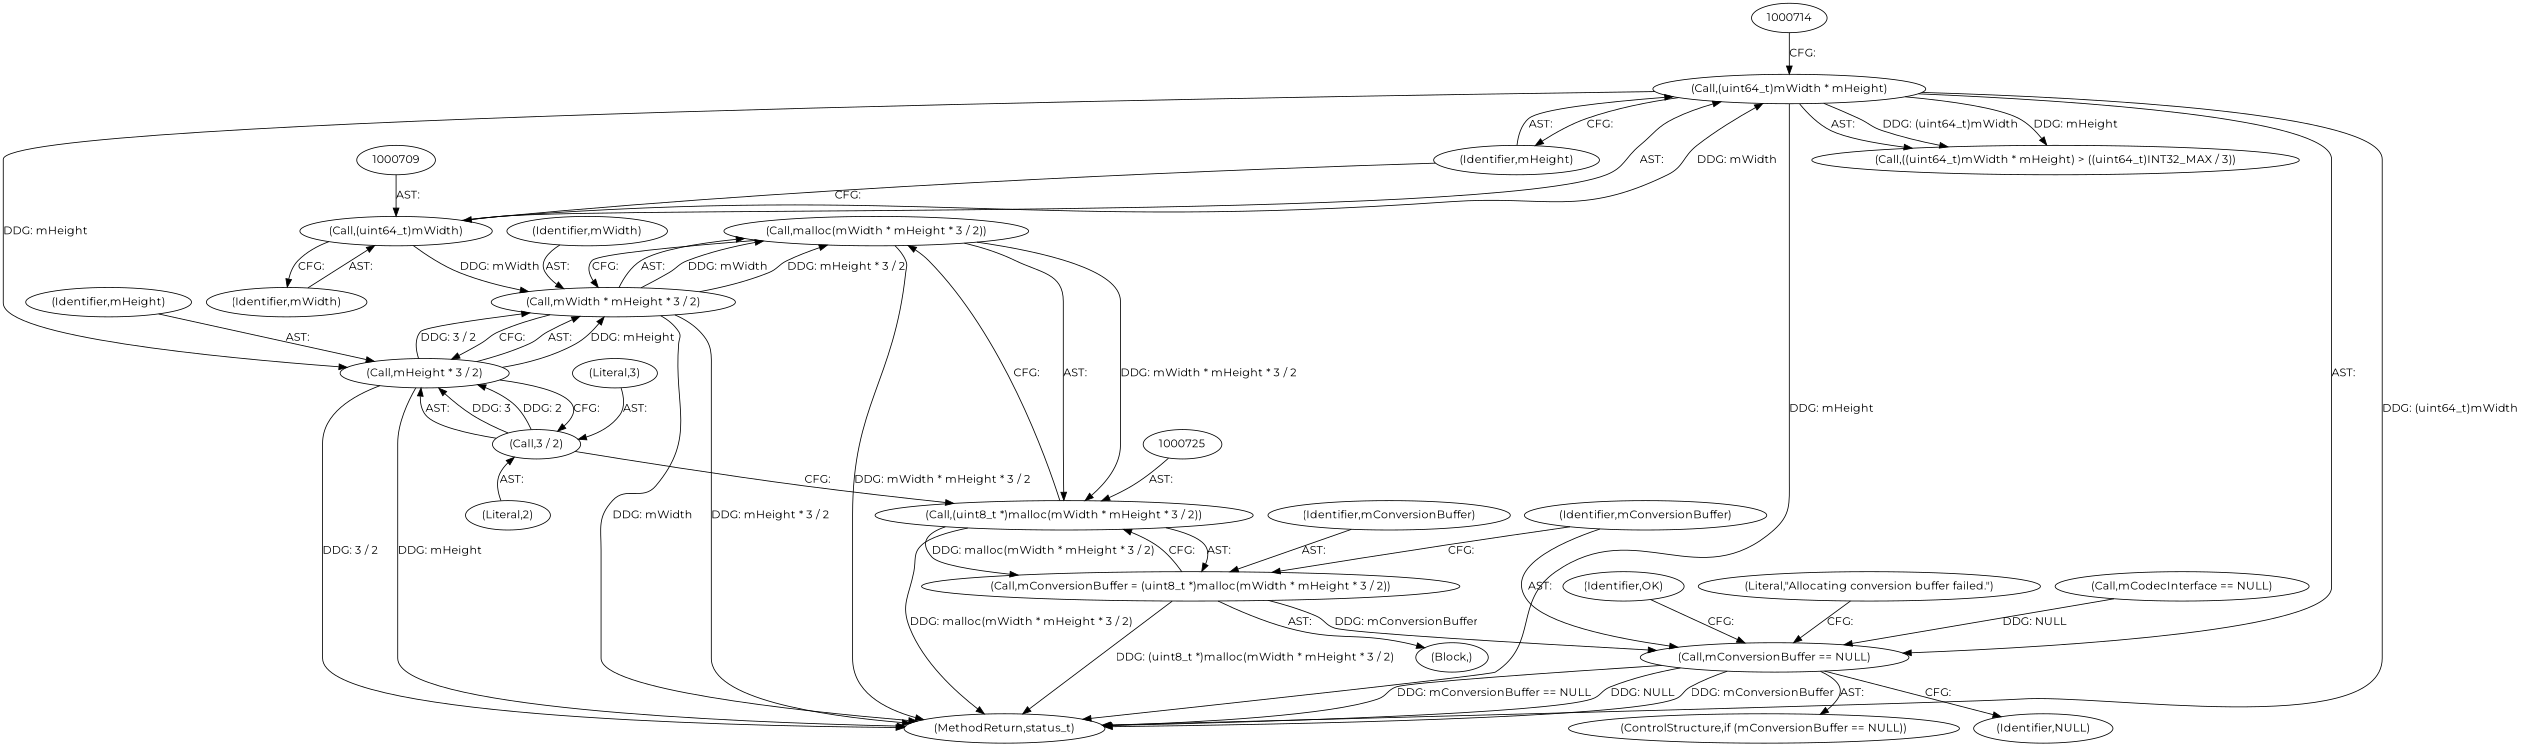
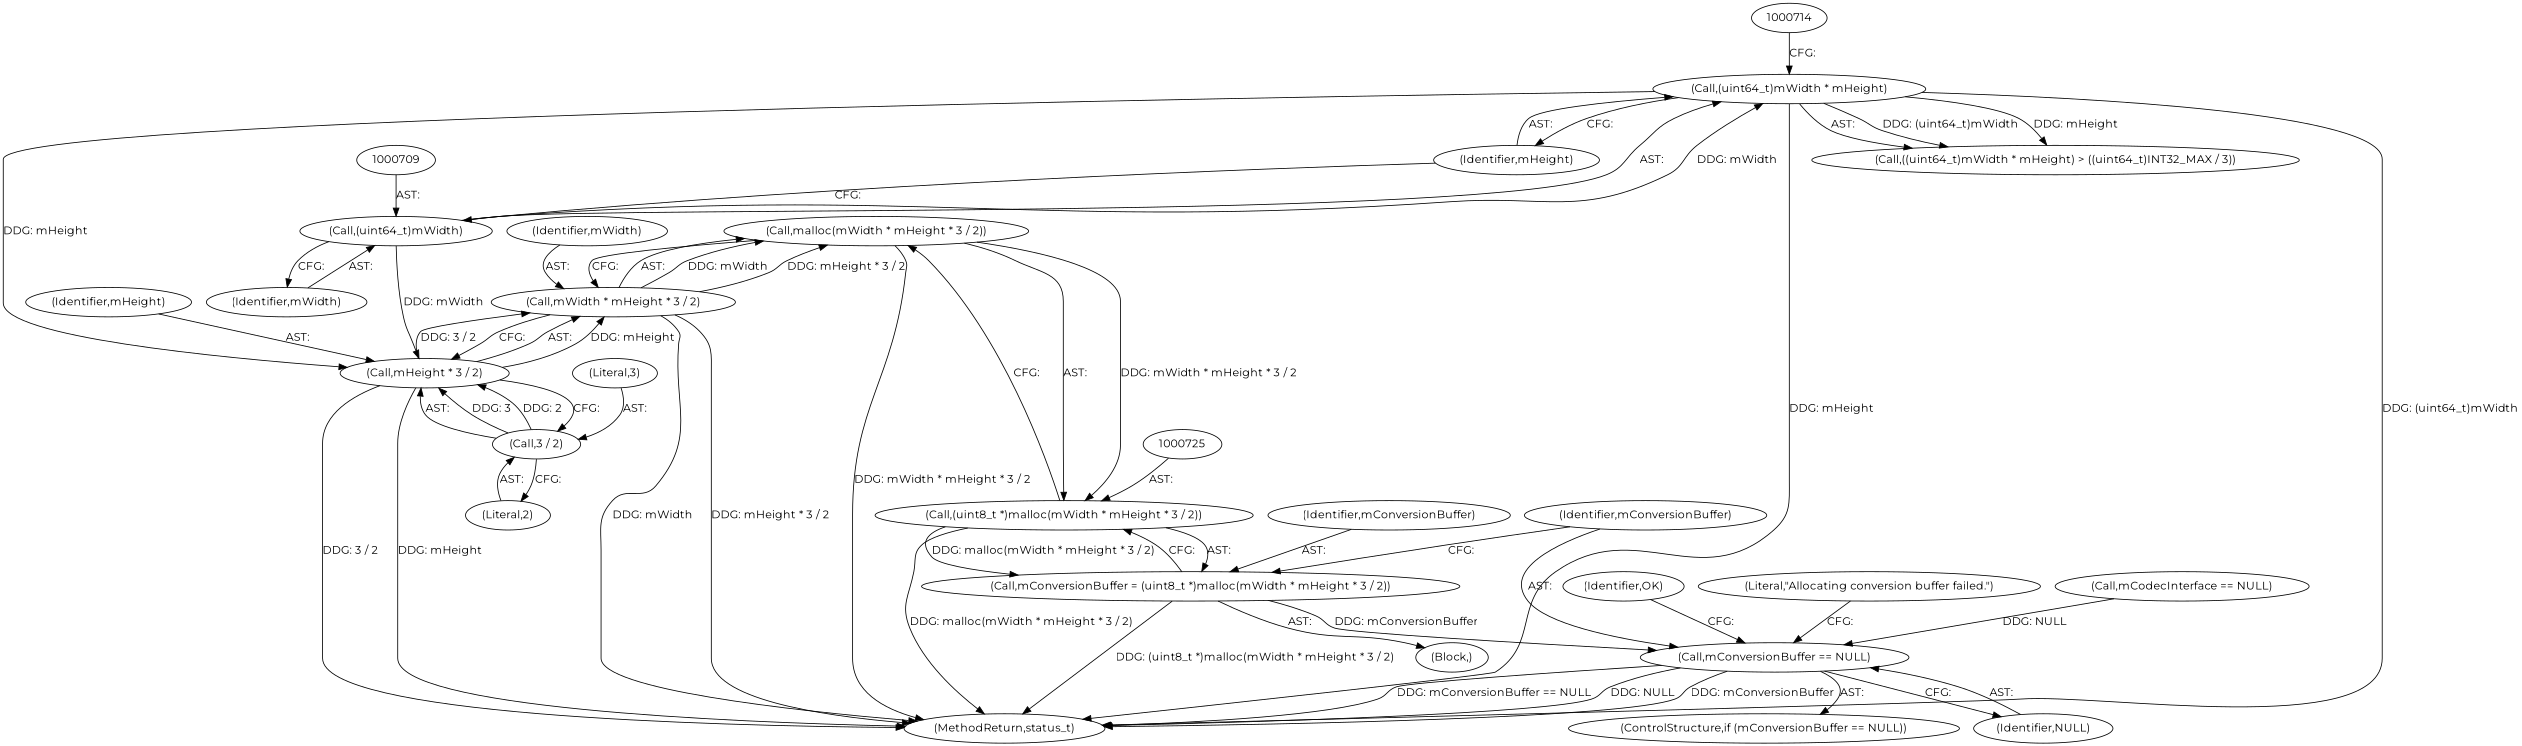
edge "(Call,(uint64_t)mWidth)" -> "(Call,mWidth * mHeight * 3 / 2)": now "(Call,(uint64_t)mWidth)" -> "(Call,mHeight * 3 / 2)"
edge "(Call,(uint64_t)mWidth * mHeight)" -> "(Call,mConversionBuffer == NULL)": now "(Identifier,NULL)" -> "(Call,mConversionBuffer == NULL)"
edge "(Call,3 / 2)" -> "(Call,(uint8_t *)malloc(mWidth * mHeight * 3 / 2))": now "(Call,3 / 2)" -> "(Literal,2)"
